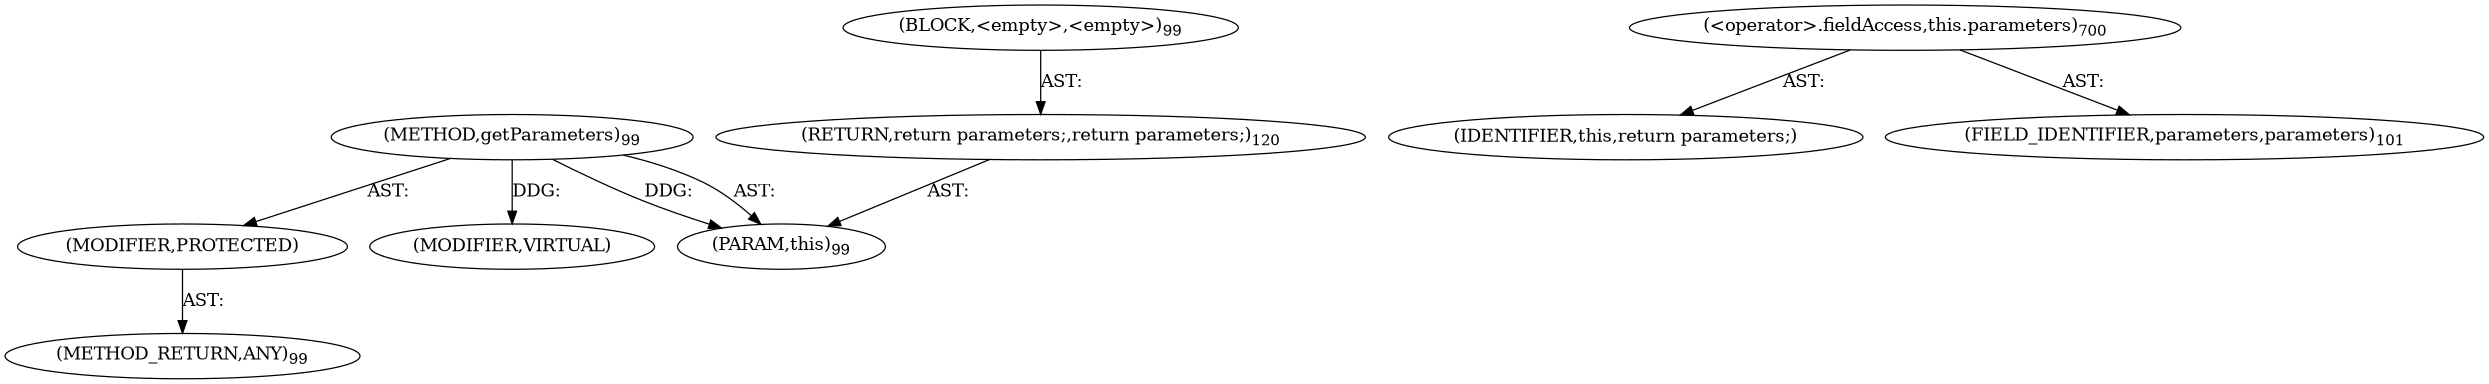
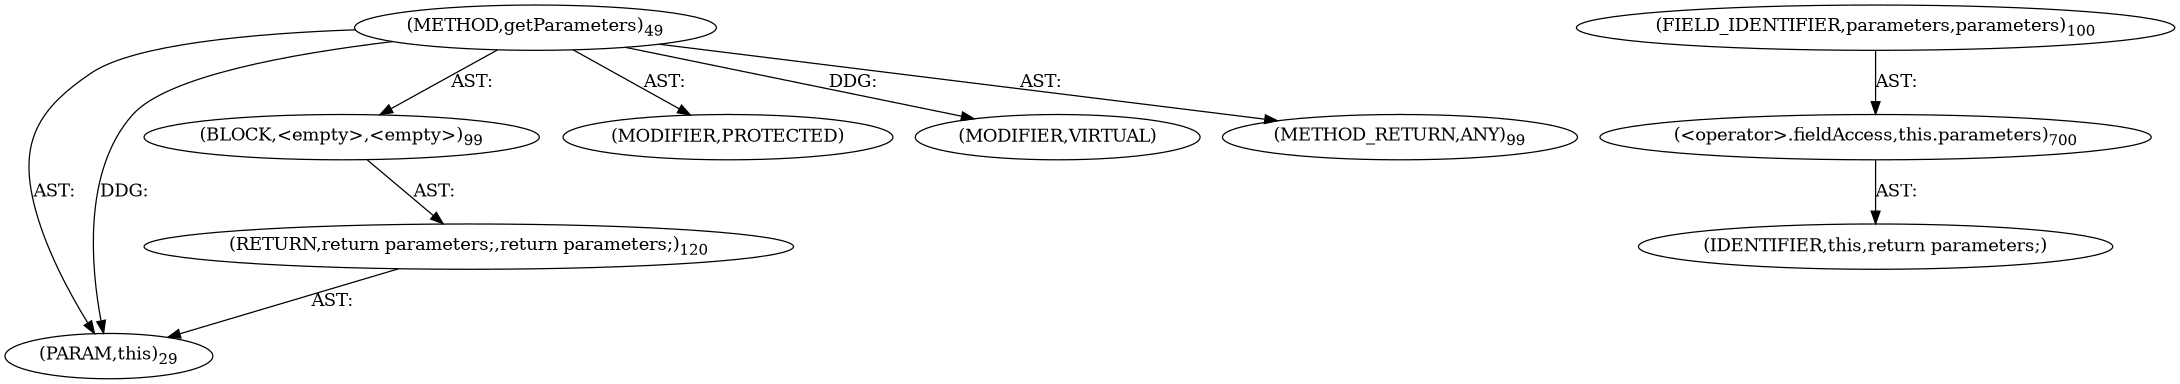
edge "(METHOD,getParameters)" -> "(BLOCK,<empty>,<empty>)": added, label "AST:"
edge "(<operator>.fieldAccess,this.parameters)" -> "(FIELD_IDENTIFIER,parameters,parameters)": reversed
node "(METHOD,getParameters)": text "99" -> "49"
node "(FIELD_IDENTIFIER,parameters,parameters)": text "101" -> "100"
node "(PARAM,this)": text "99" -> "29"
edge "(MODIFIER,PROTECTED)" -> "(METHOD_RETURN,ANY)": now "(METHOD,getParameters)" -> "(METHOD_RETURN,ANY)"
